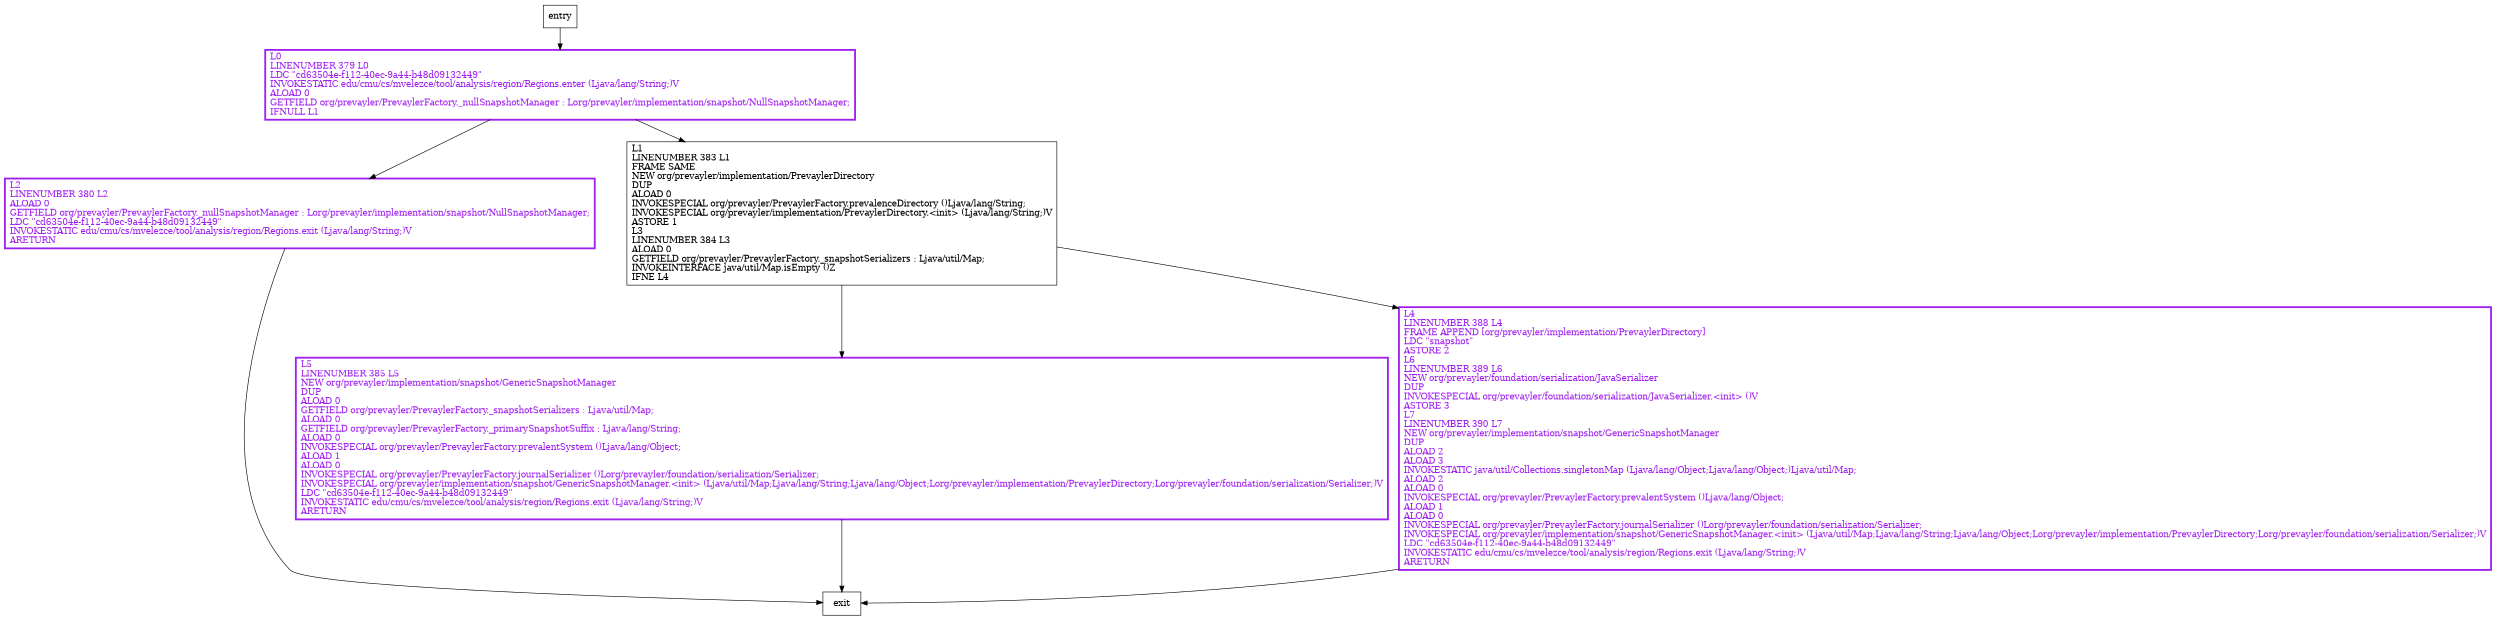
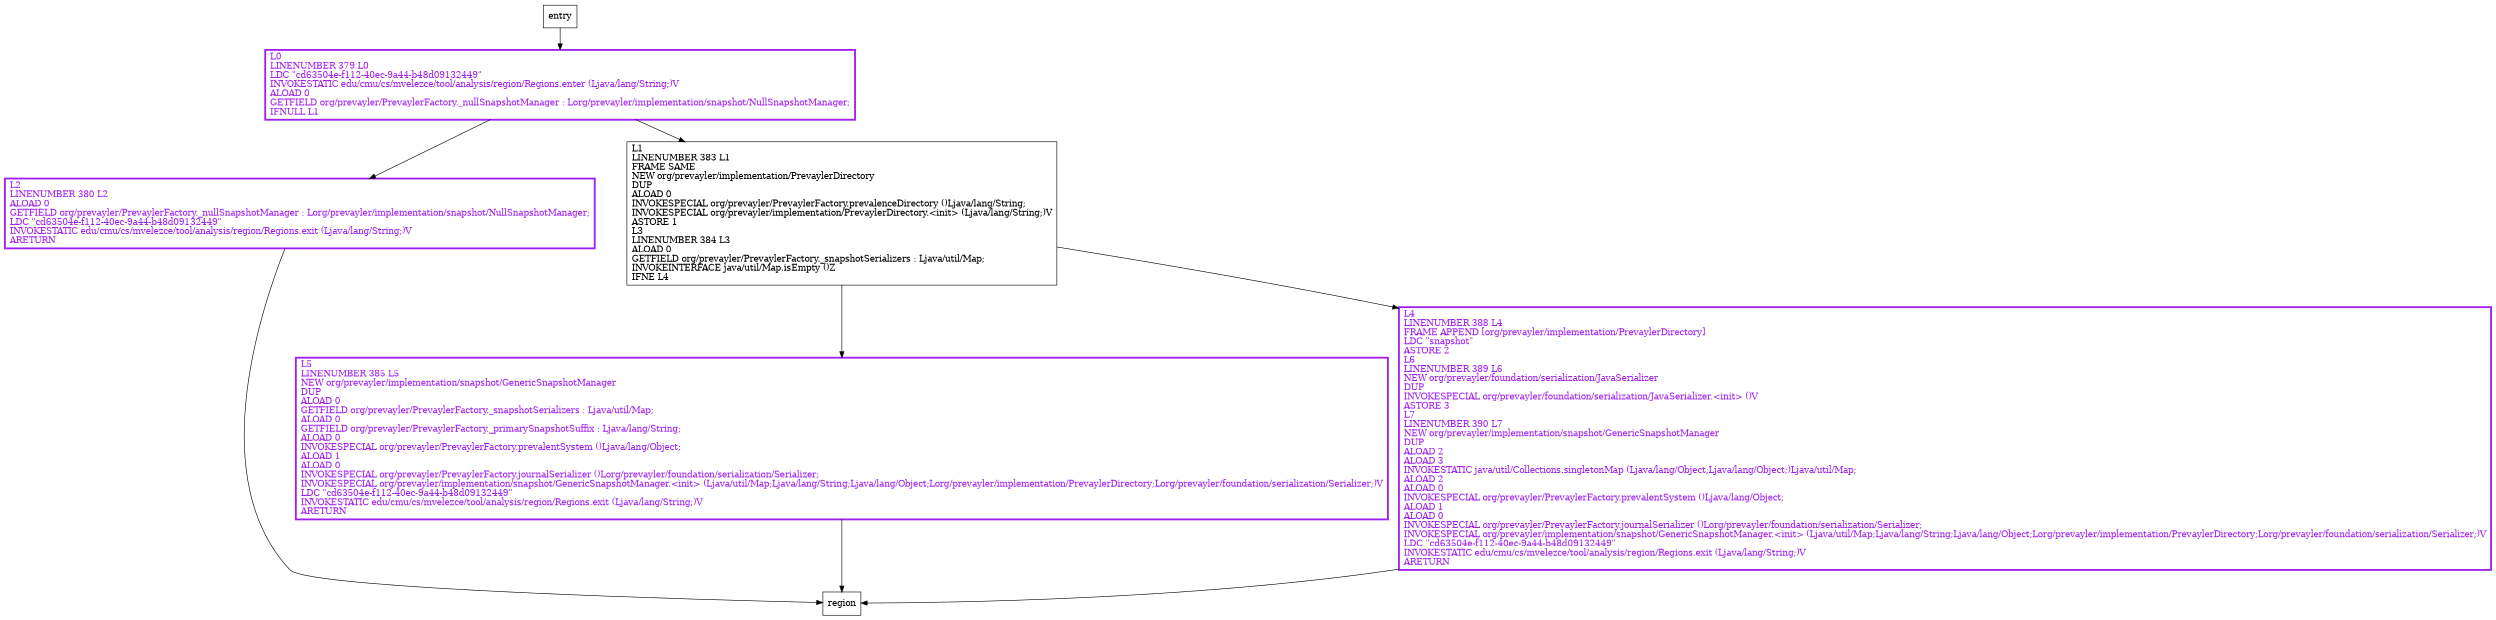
node "exit": label "exit" -> "region"
